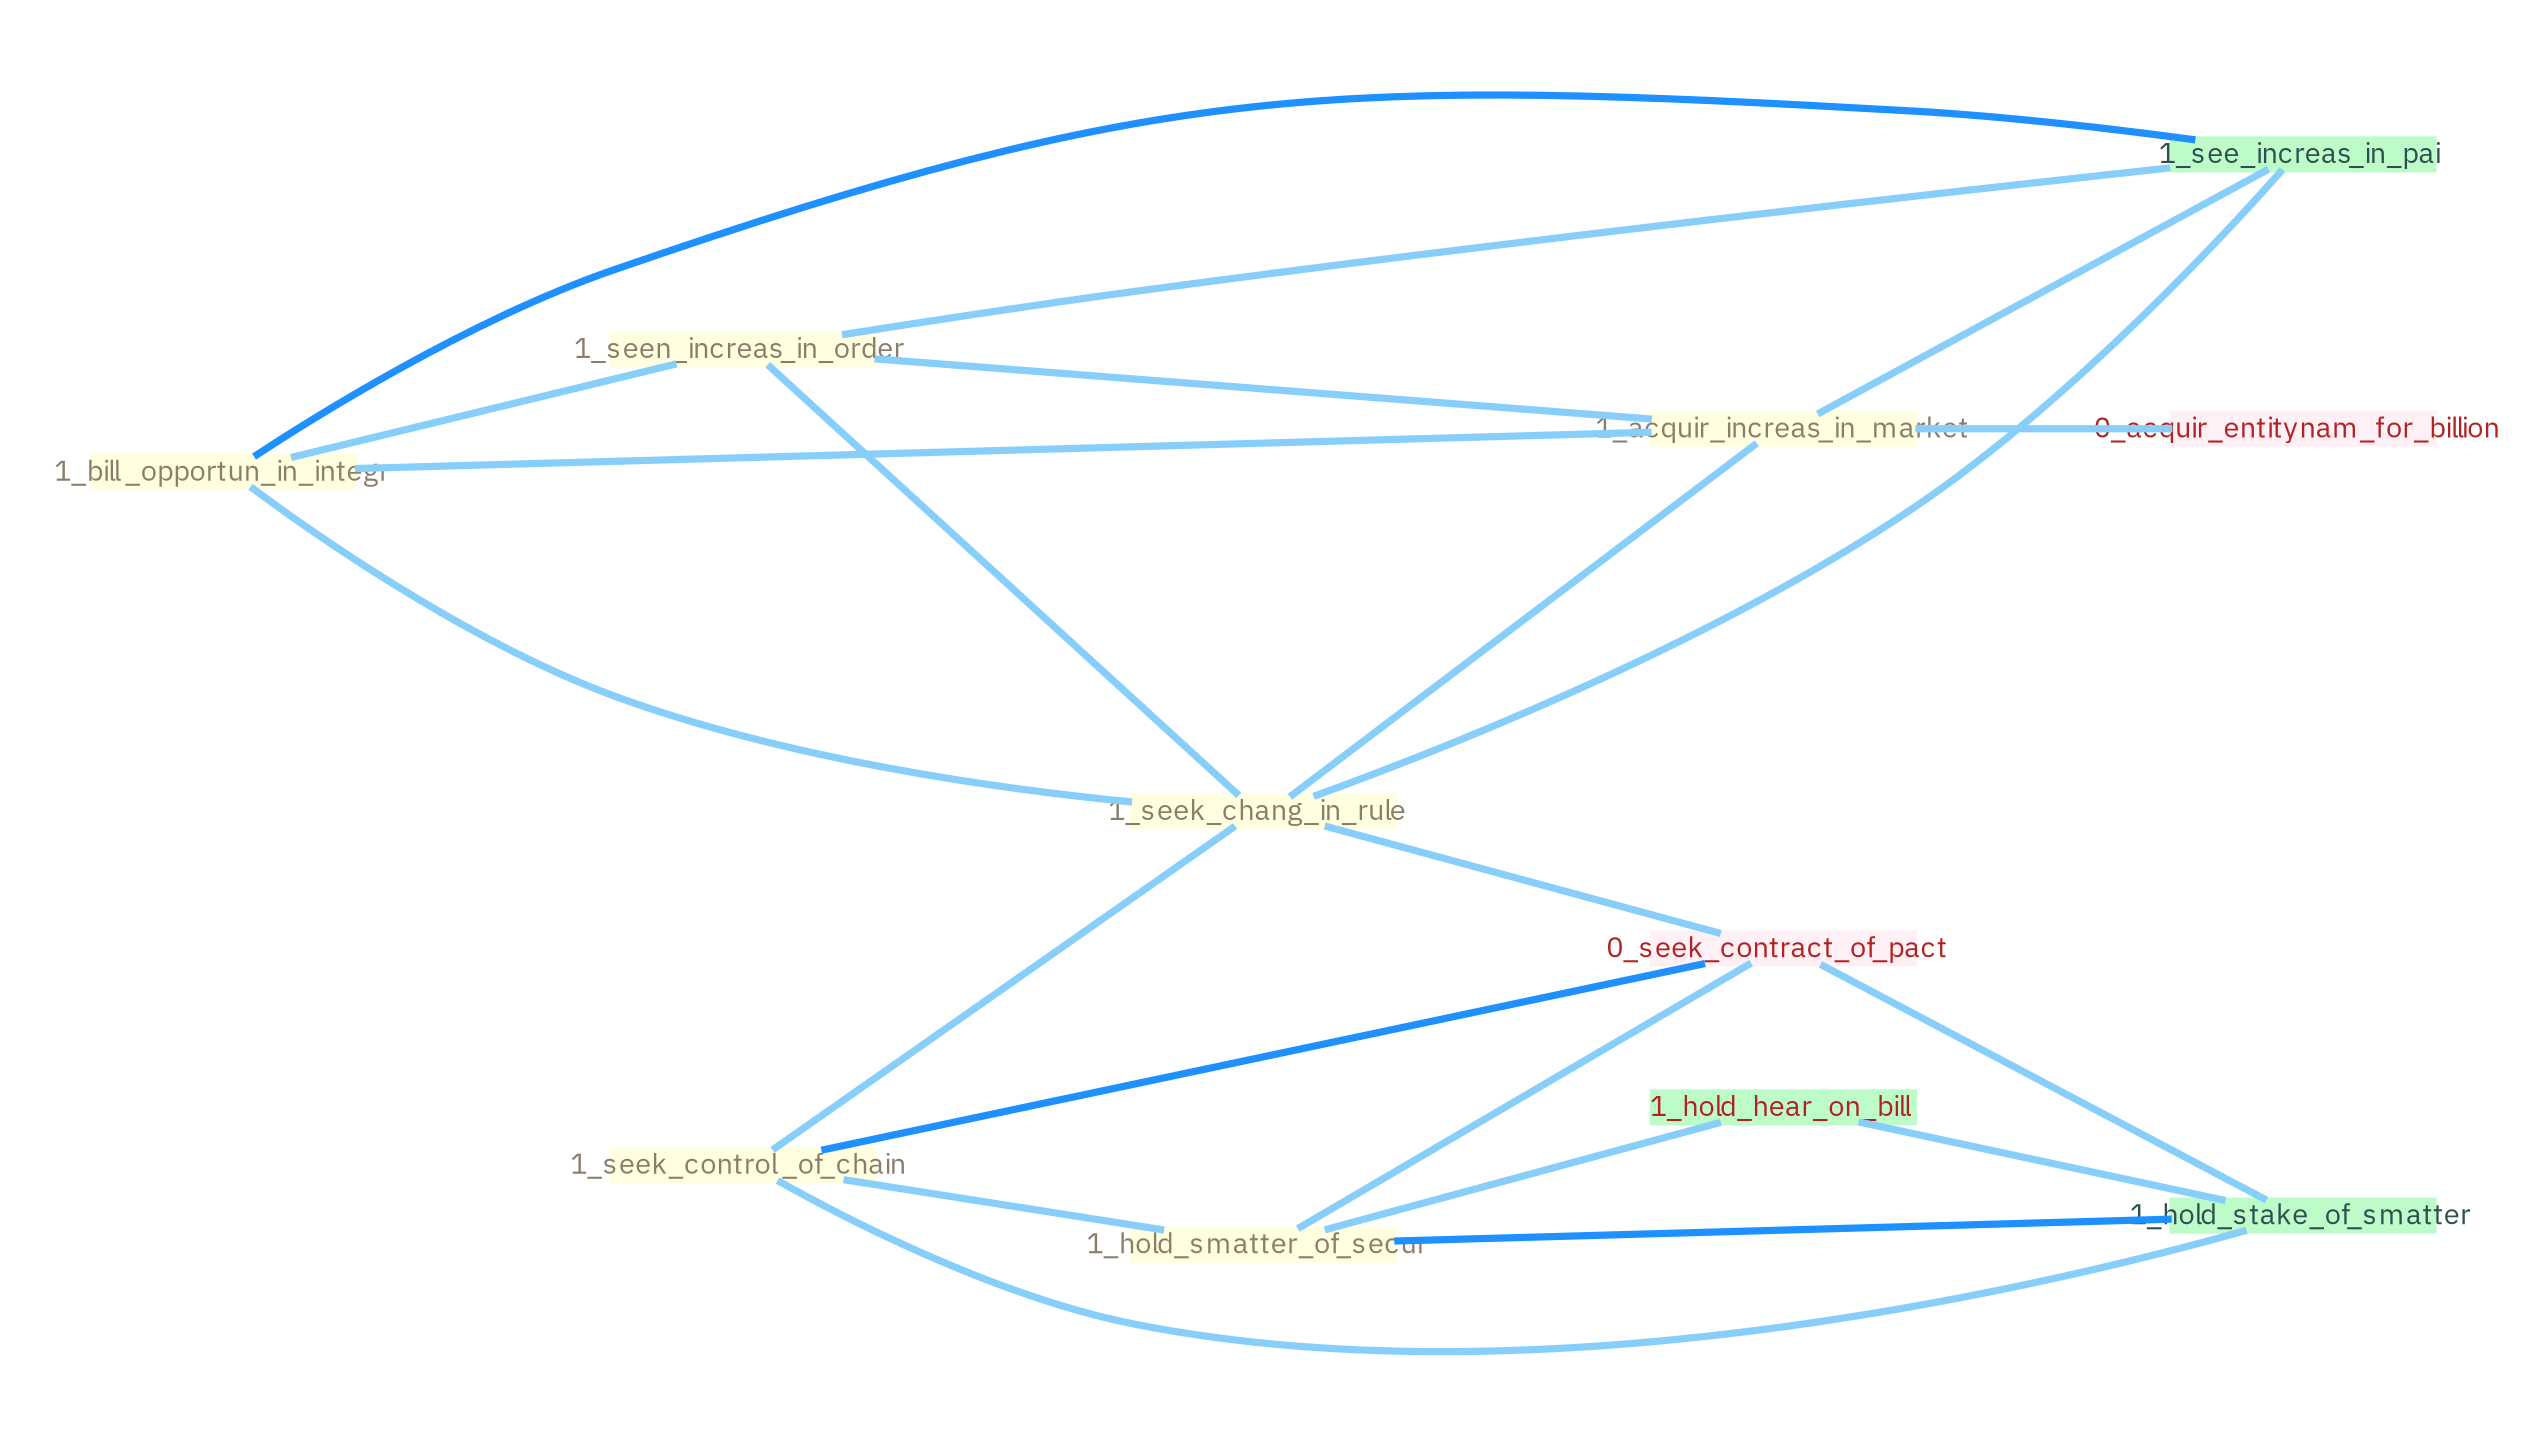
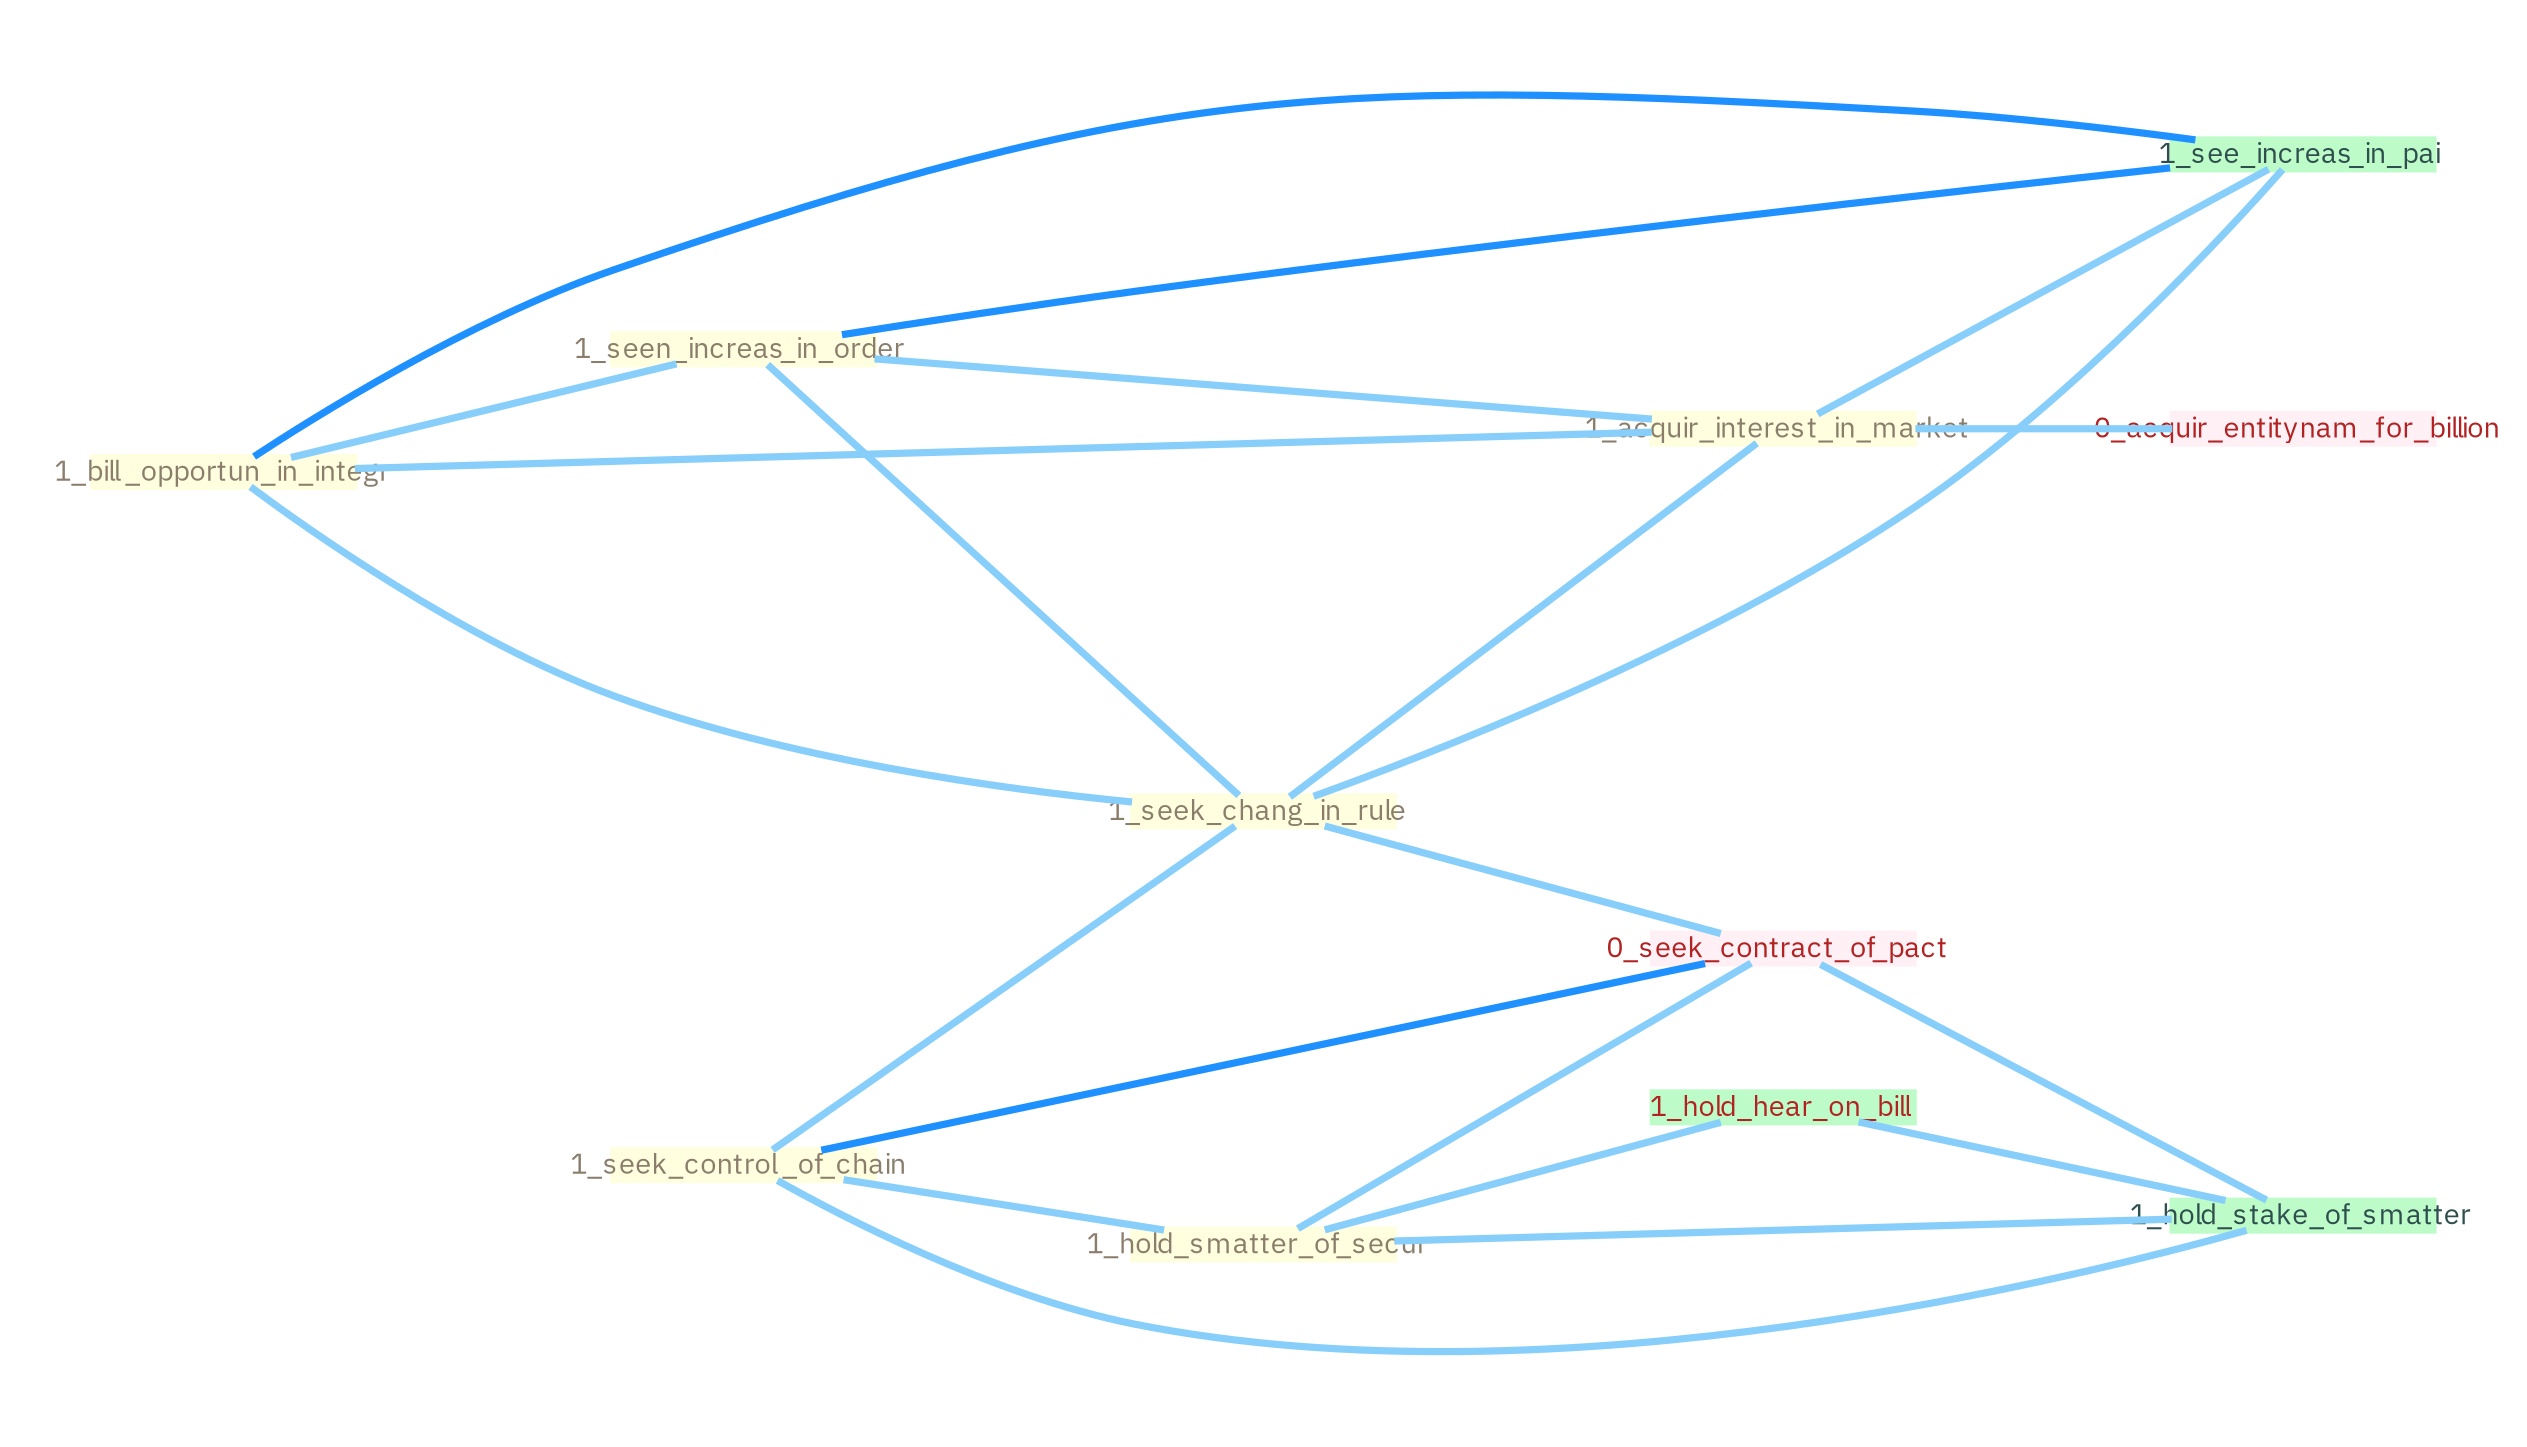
edge "1_see_increas_in_pai" -- "1_seen_increas_in_order": color #87cefa -> #1e90ff
node "1_acquir_increas_in_market": label "1_acquir_increas_in_market" -> "1_acquir_interest_in_market"
edge "1_hold_stake_of_smatter" -- "1_hold_smatter_of_secur": color #1e90ff -> #87cefa
